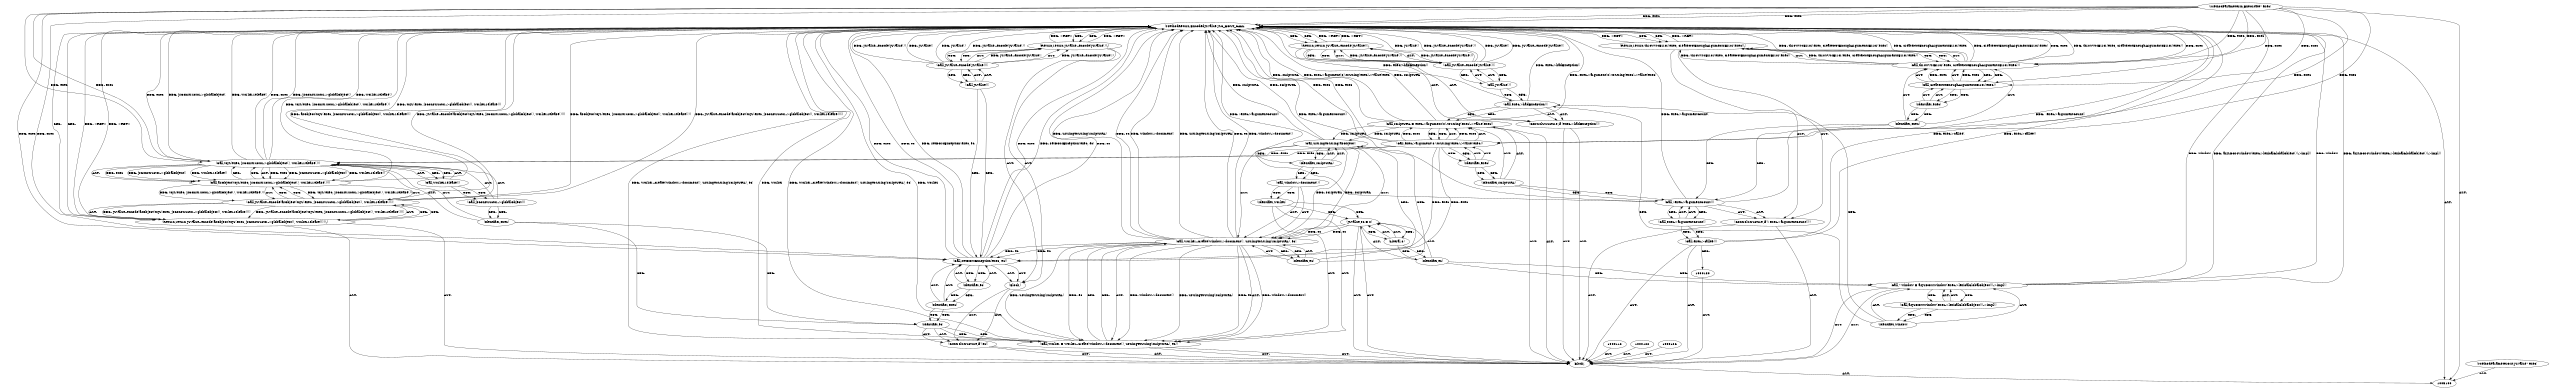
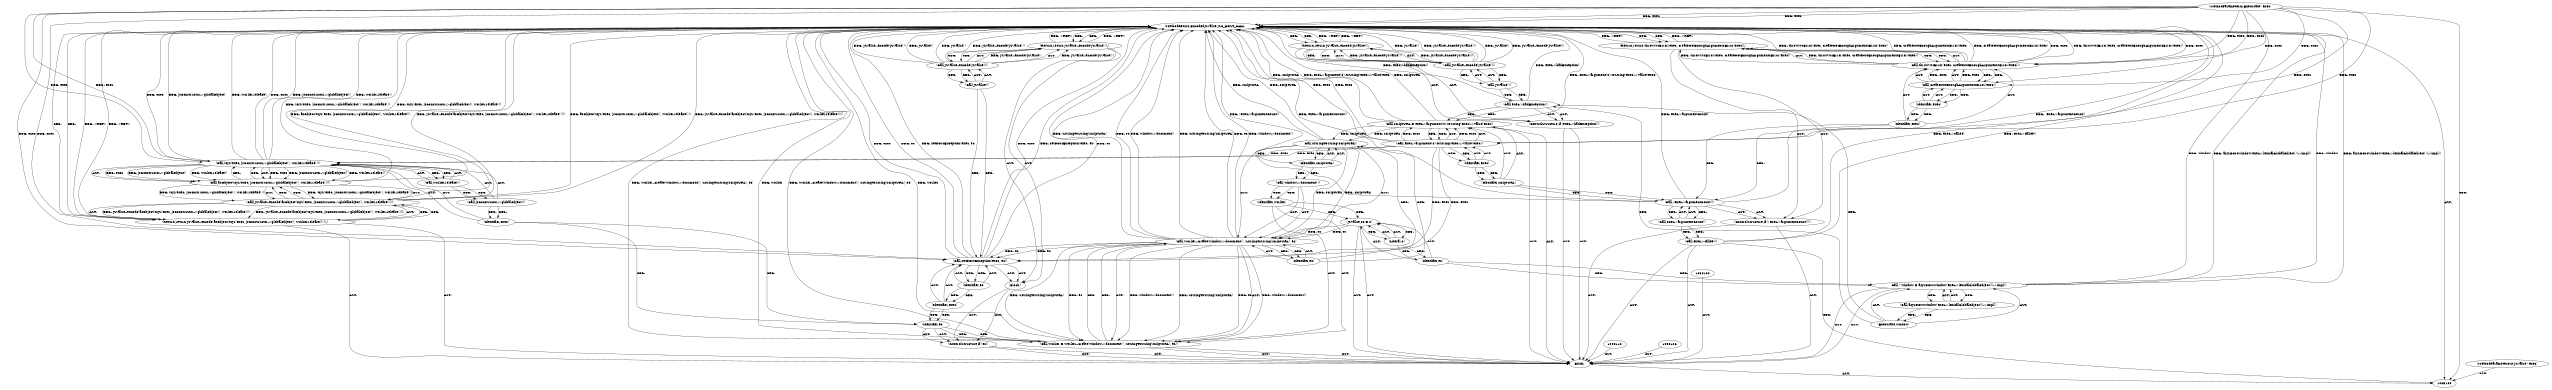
node "(Call,ustringToString(asObject))": label "(Call,ustringToString(asObject))" -> "(Call,ustringToString(scriptURL))"
edge "(MethodParameterIn,ExecState* exec)" -> "1005100": label "AST: " -> "CFG: "
edge "(Call,exec->callee())" -> "1000130": now "(Call,exec->callee())" -> "1005100"
node "(Identifier,window)": label "(Identifier,window)" -> "(ExecState,window)"
node "1000122": removed
